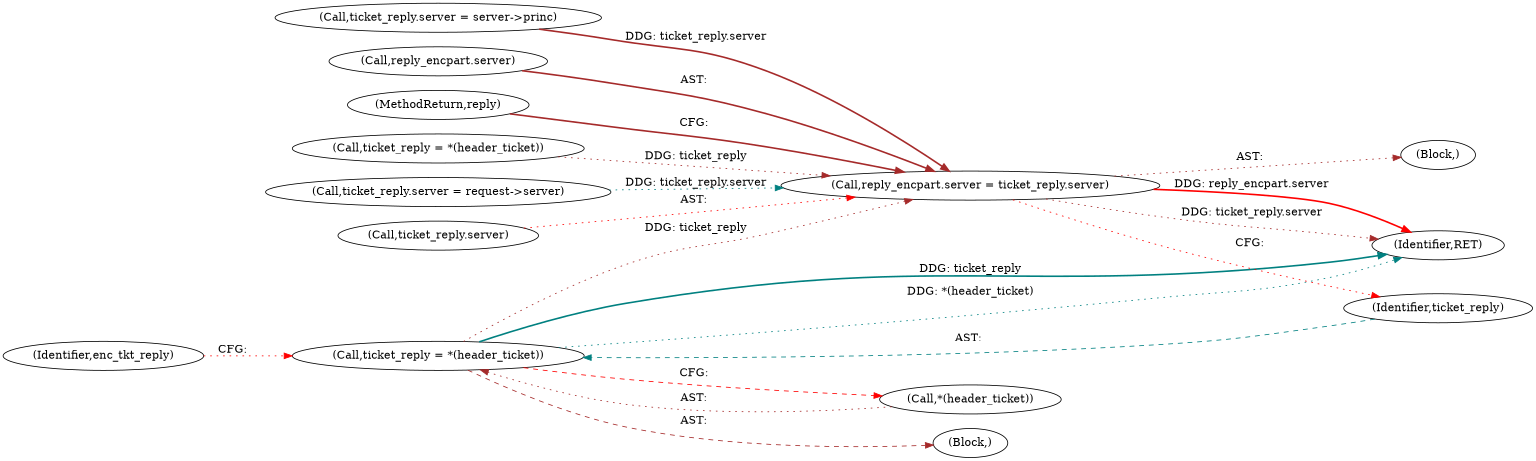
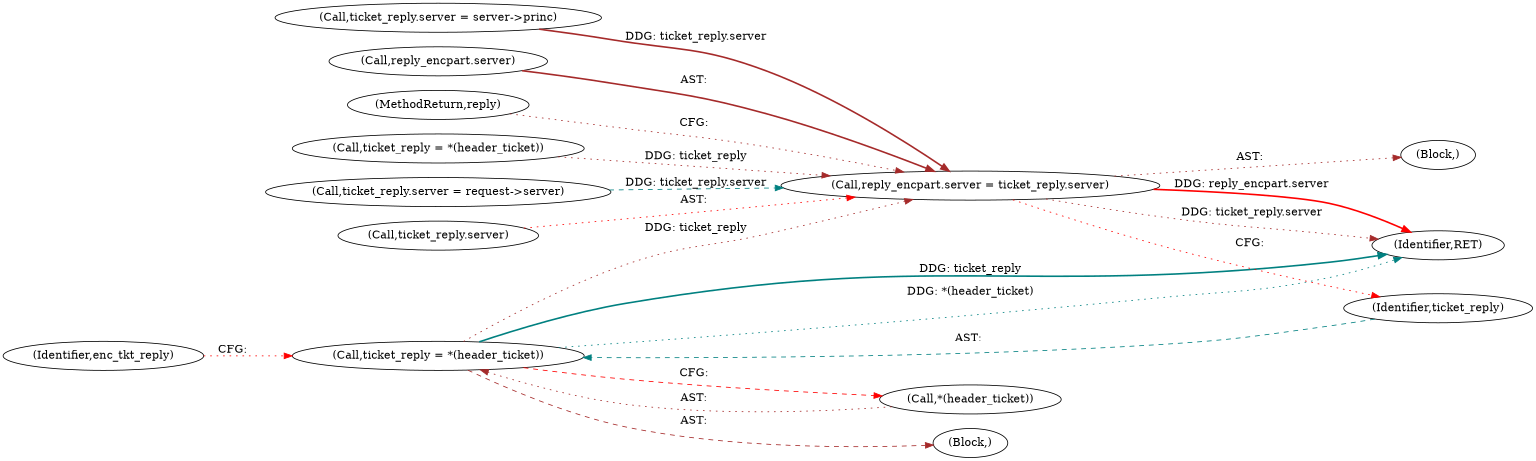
edge "(MethodReturn,reply)" -> "(Call,reply_encpart.server = ticket_reply.server)": style bold -> dotted
edge "(Call,ticket_reply.server = request->server)" -> "(Call,reply_encpart.server = ticket_reply.server)": style dotted -> dashed
